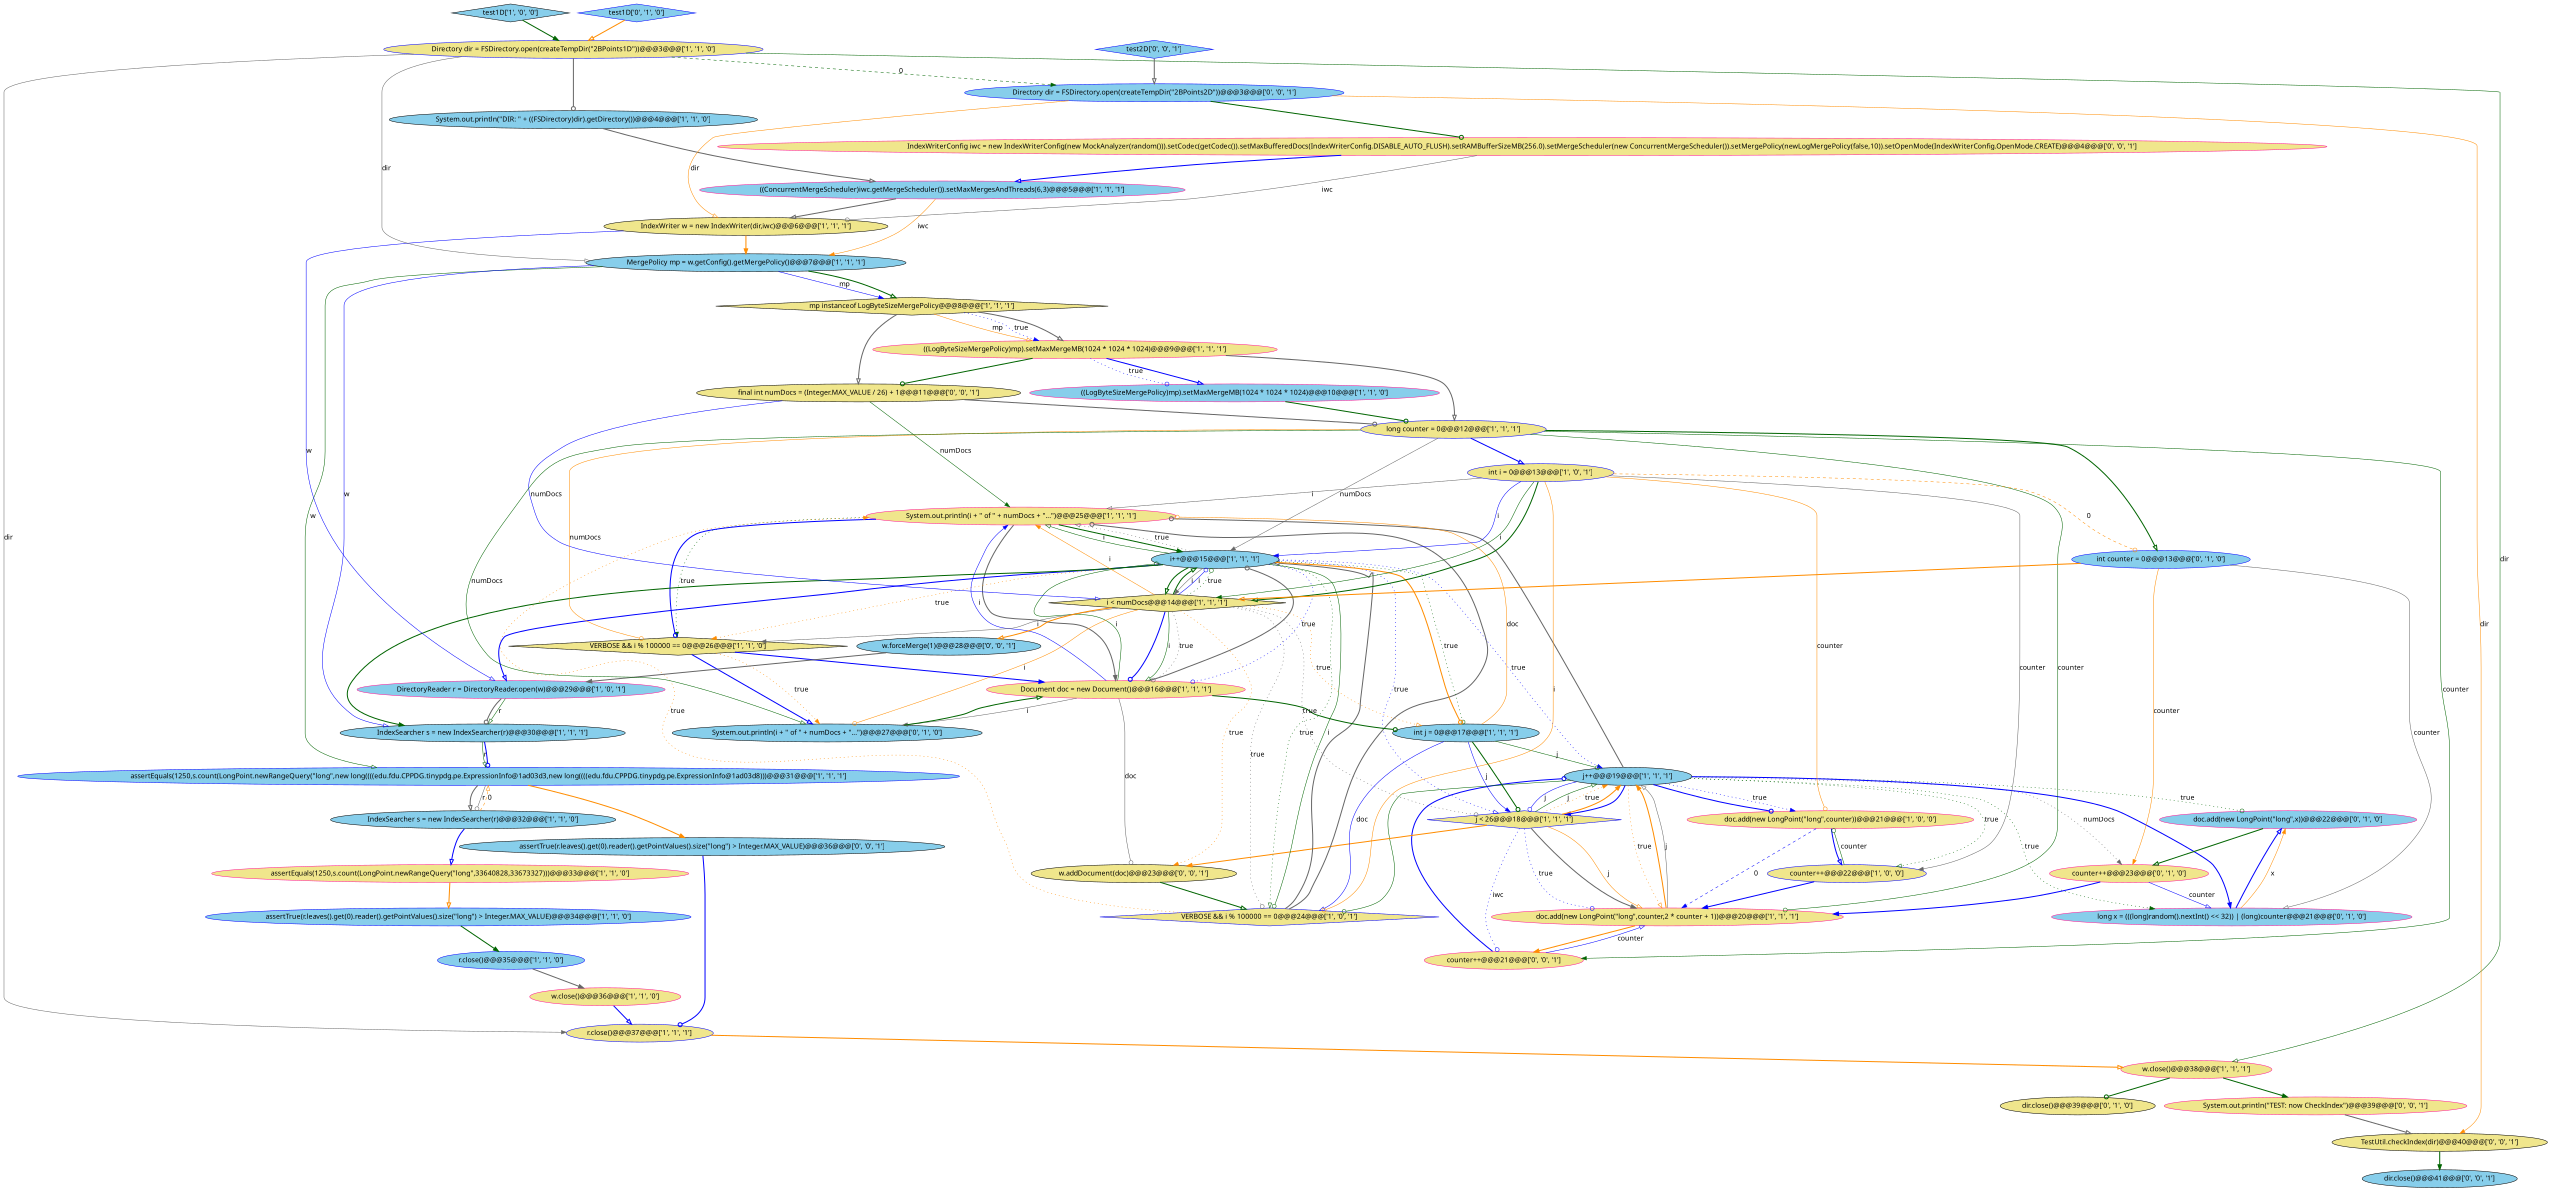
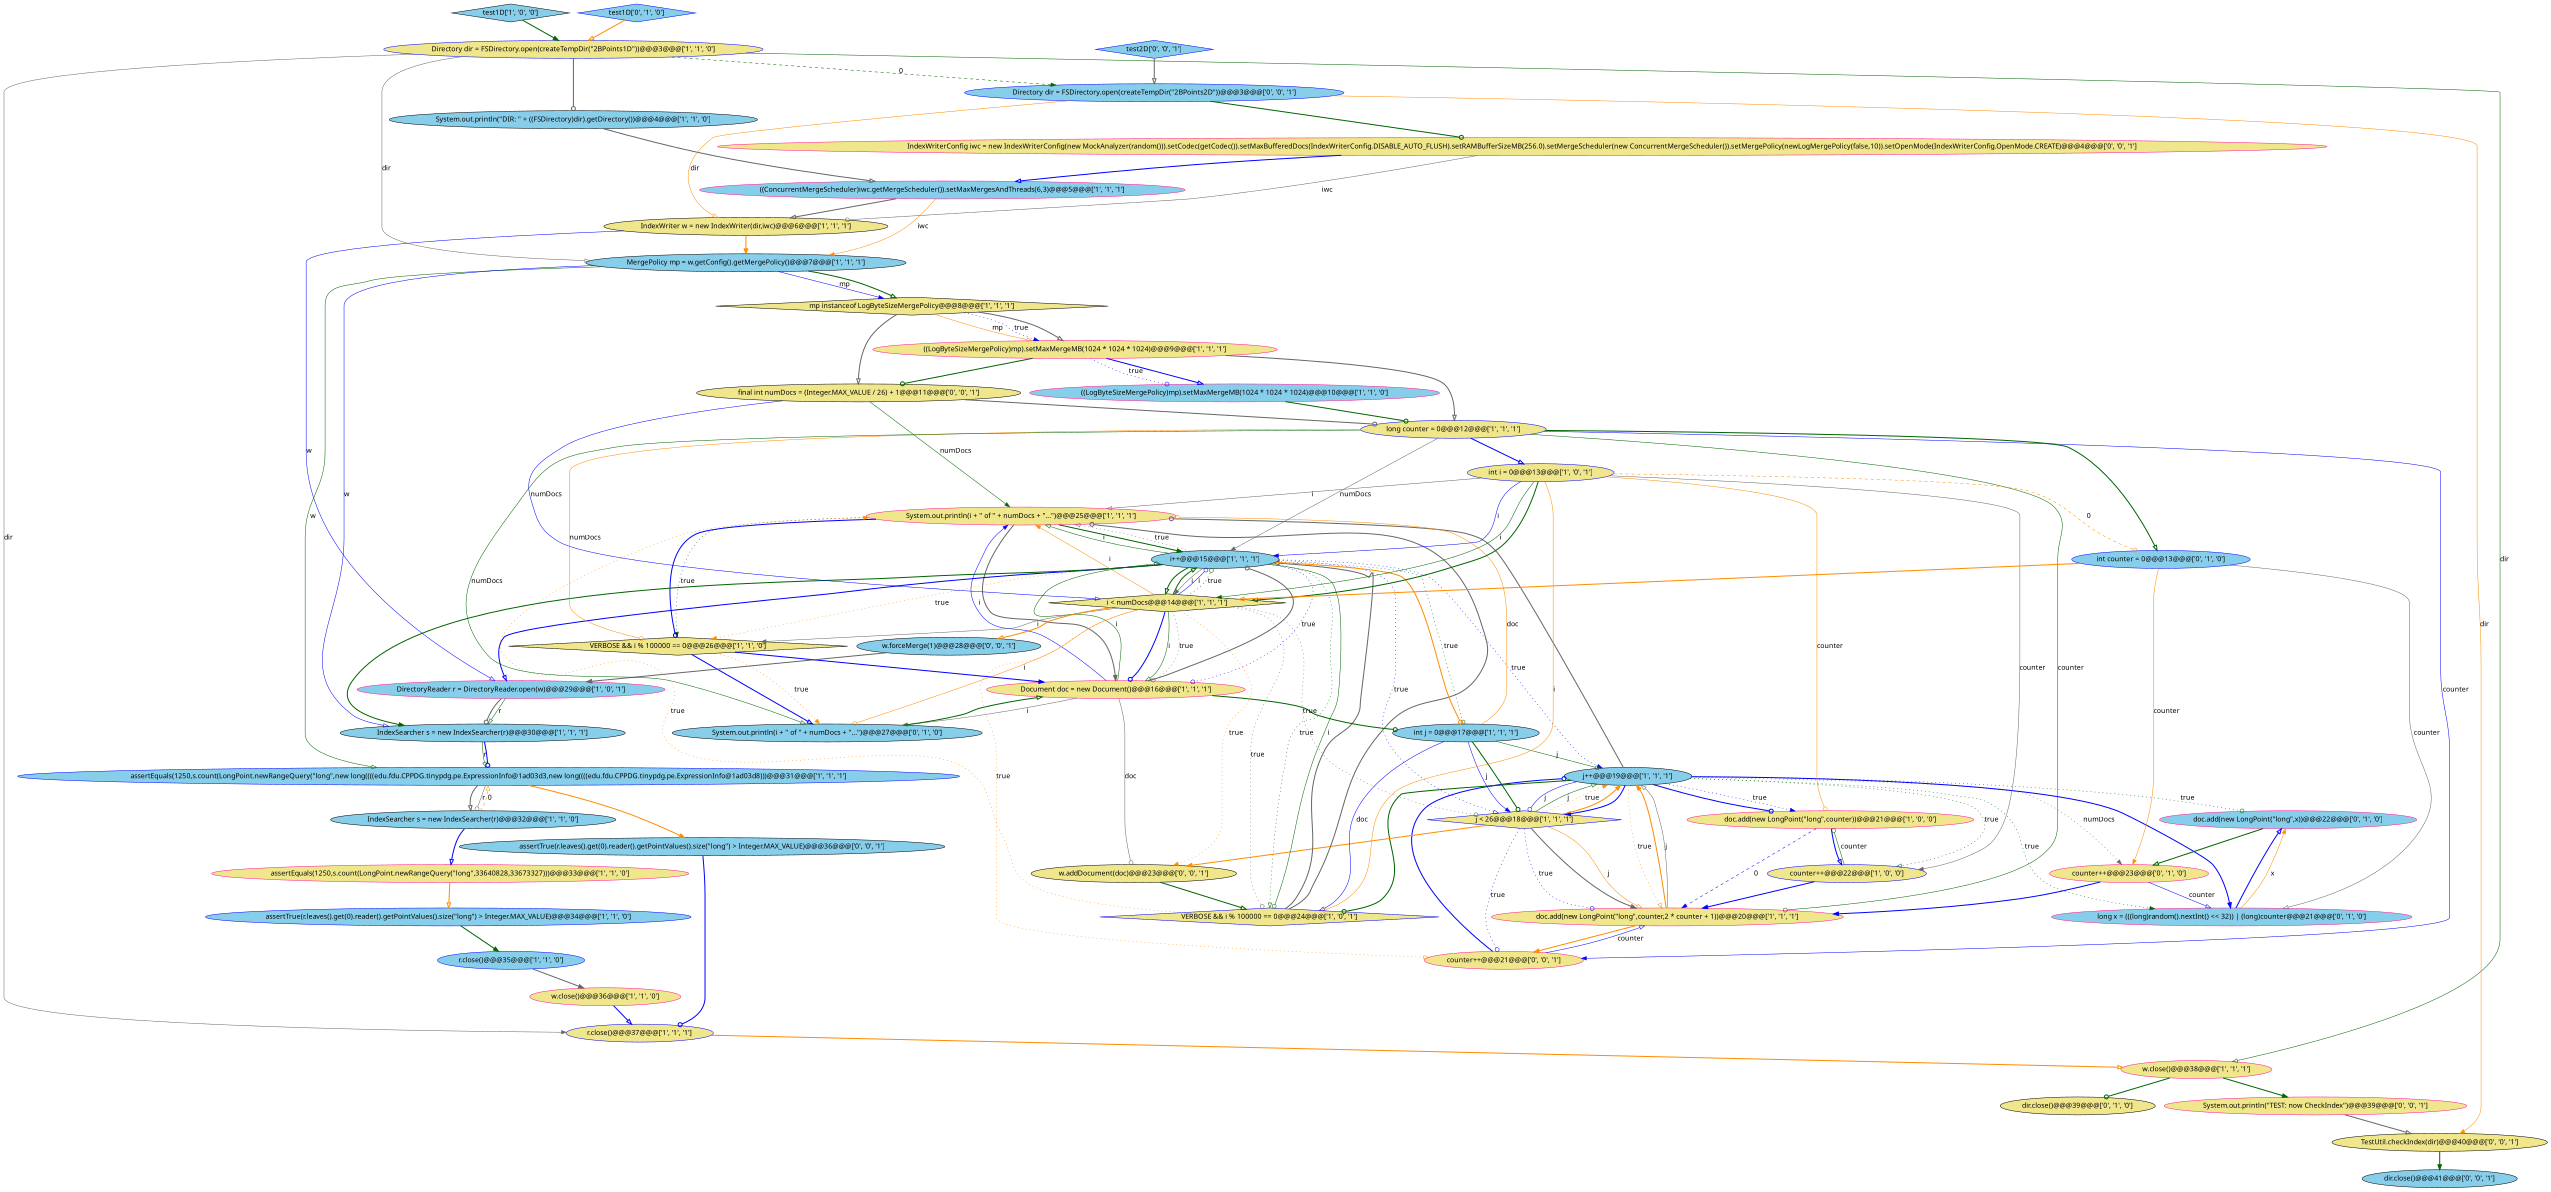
edge "i < numDocs@@@14@@@['1', '1', '1']" -> "int j = 0@@@17@@@['1', '1', '1']": now "i < numDocs@@@14@@@['1', '1', '1']" -> "counter++@@@21@@@['0', '0', '1']"
edge "long counter = 0@@@12@@@['1', '1', '1']" -> "counter++@@@21@@@['0', '0', '1']": color darkgreen -> blue
edge "j++@@@19@@@['1', '1', '1']" -> "VERBOSE && i % 100000 == 0@@@24@@@['1', '0', '1']": style solid -> bold
edge "j < 26@@@18@@@['1', '1', '1']" -> "counter++@@@21@@@['0', '0', '1']": label "iwc" -> "true"
